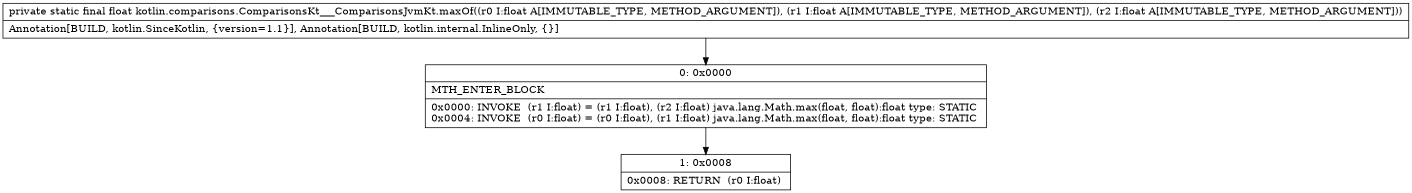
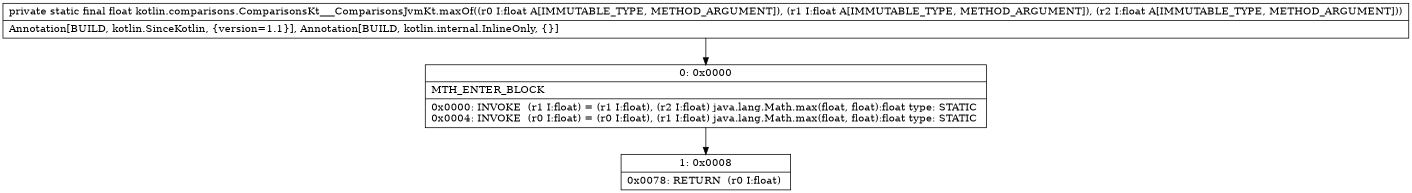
node "1: 0x0008": text "0x0008: RETURN  (r0 I:float)" -> "0x0078: RETURN  (r0 I:float)"
